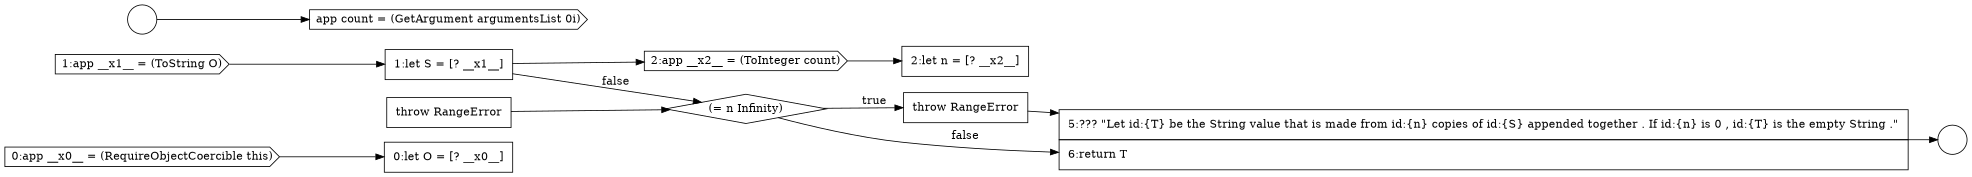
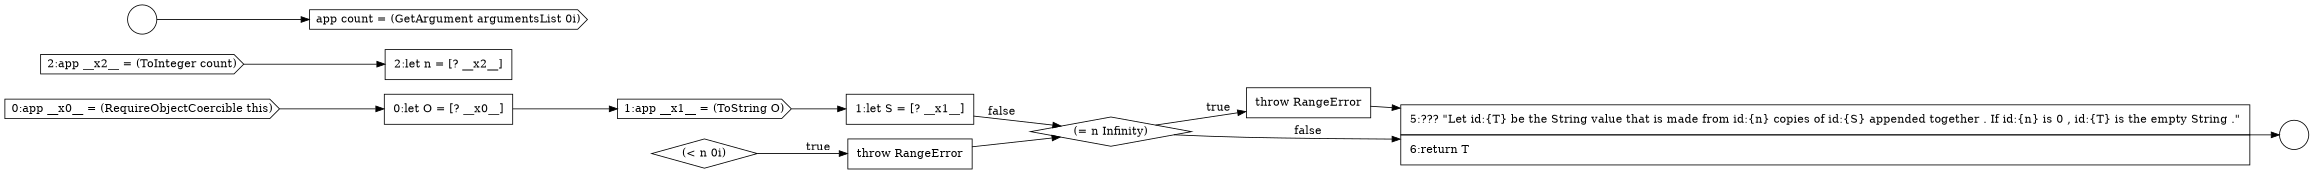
edge "1:let S = [? __x1__]" -> "2:app __x2__ = (ToInteger count)": removed
edge "0:let O = [? __x0__]" -> "1:app __x1__ = (ToString O)": added
node "(< n 0i)": added
